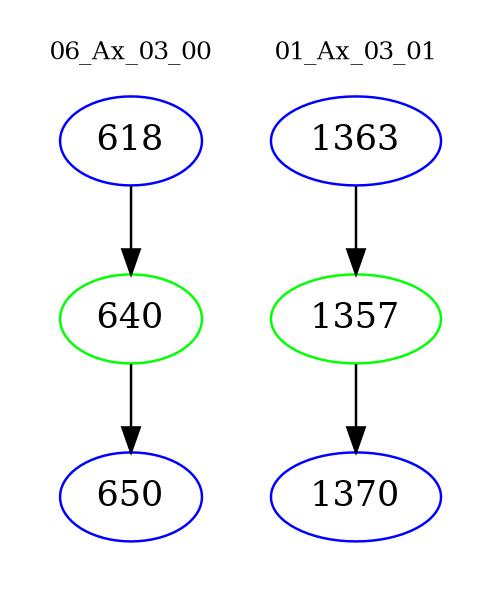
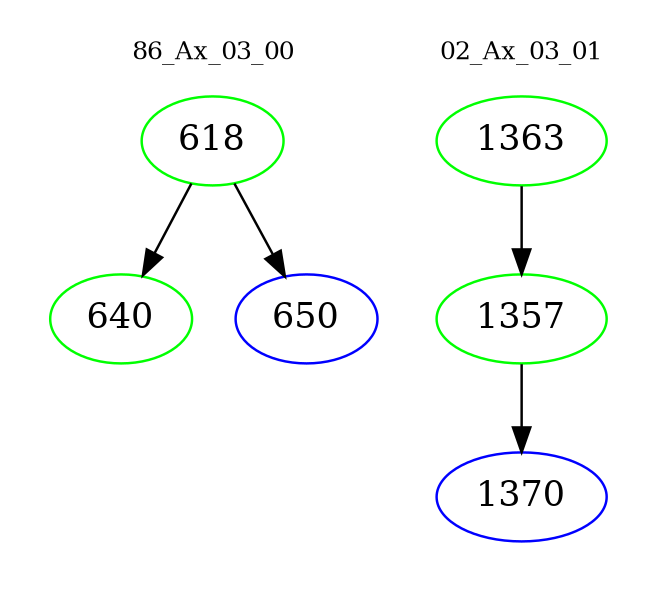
cluster "06_Ax_03_00": label "06_Ax_03_00" -> "86_Ax_03_00"
cluster "01_Ax_03_01": label "01_Ax_03_01" -> "02_Ax_03_01"
node "618": color blue -> green
node "1363": color blue -> green
edge "640" -> "650": now "618" -> "650"
